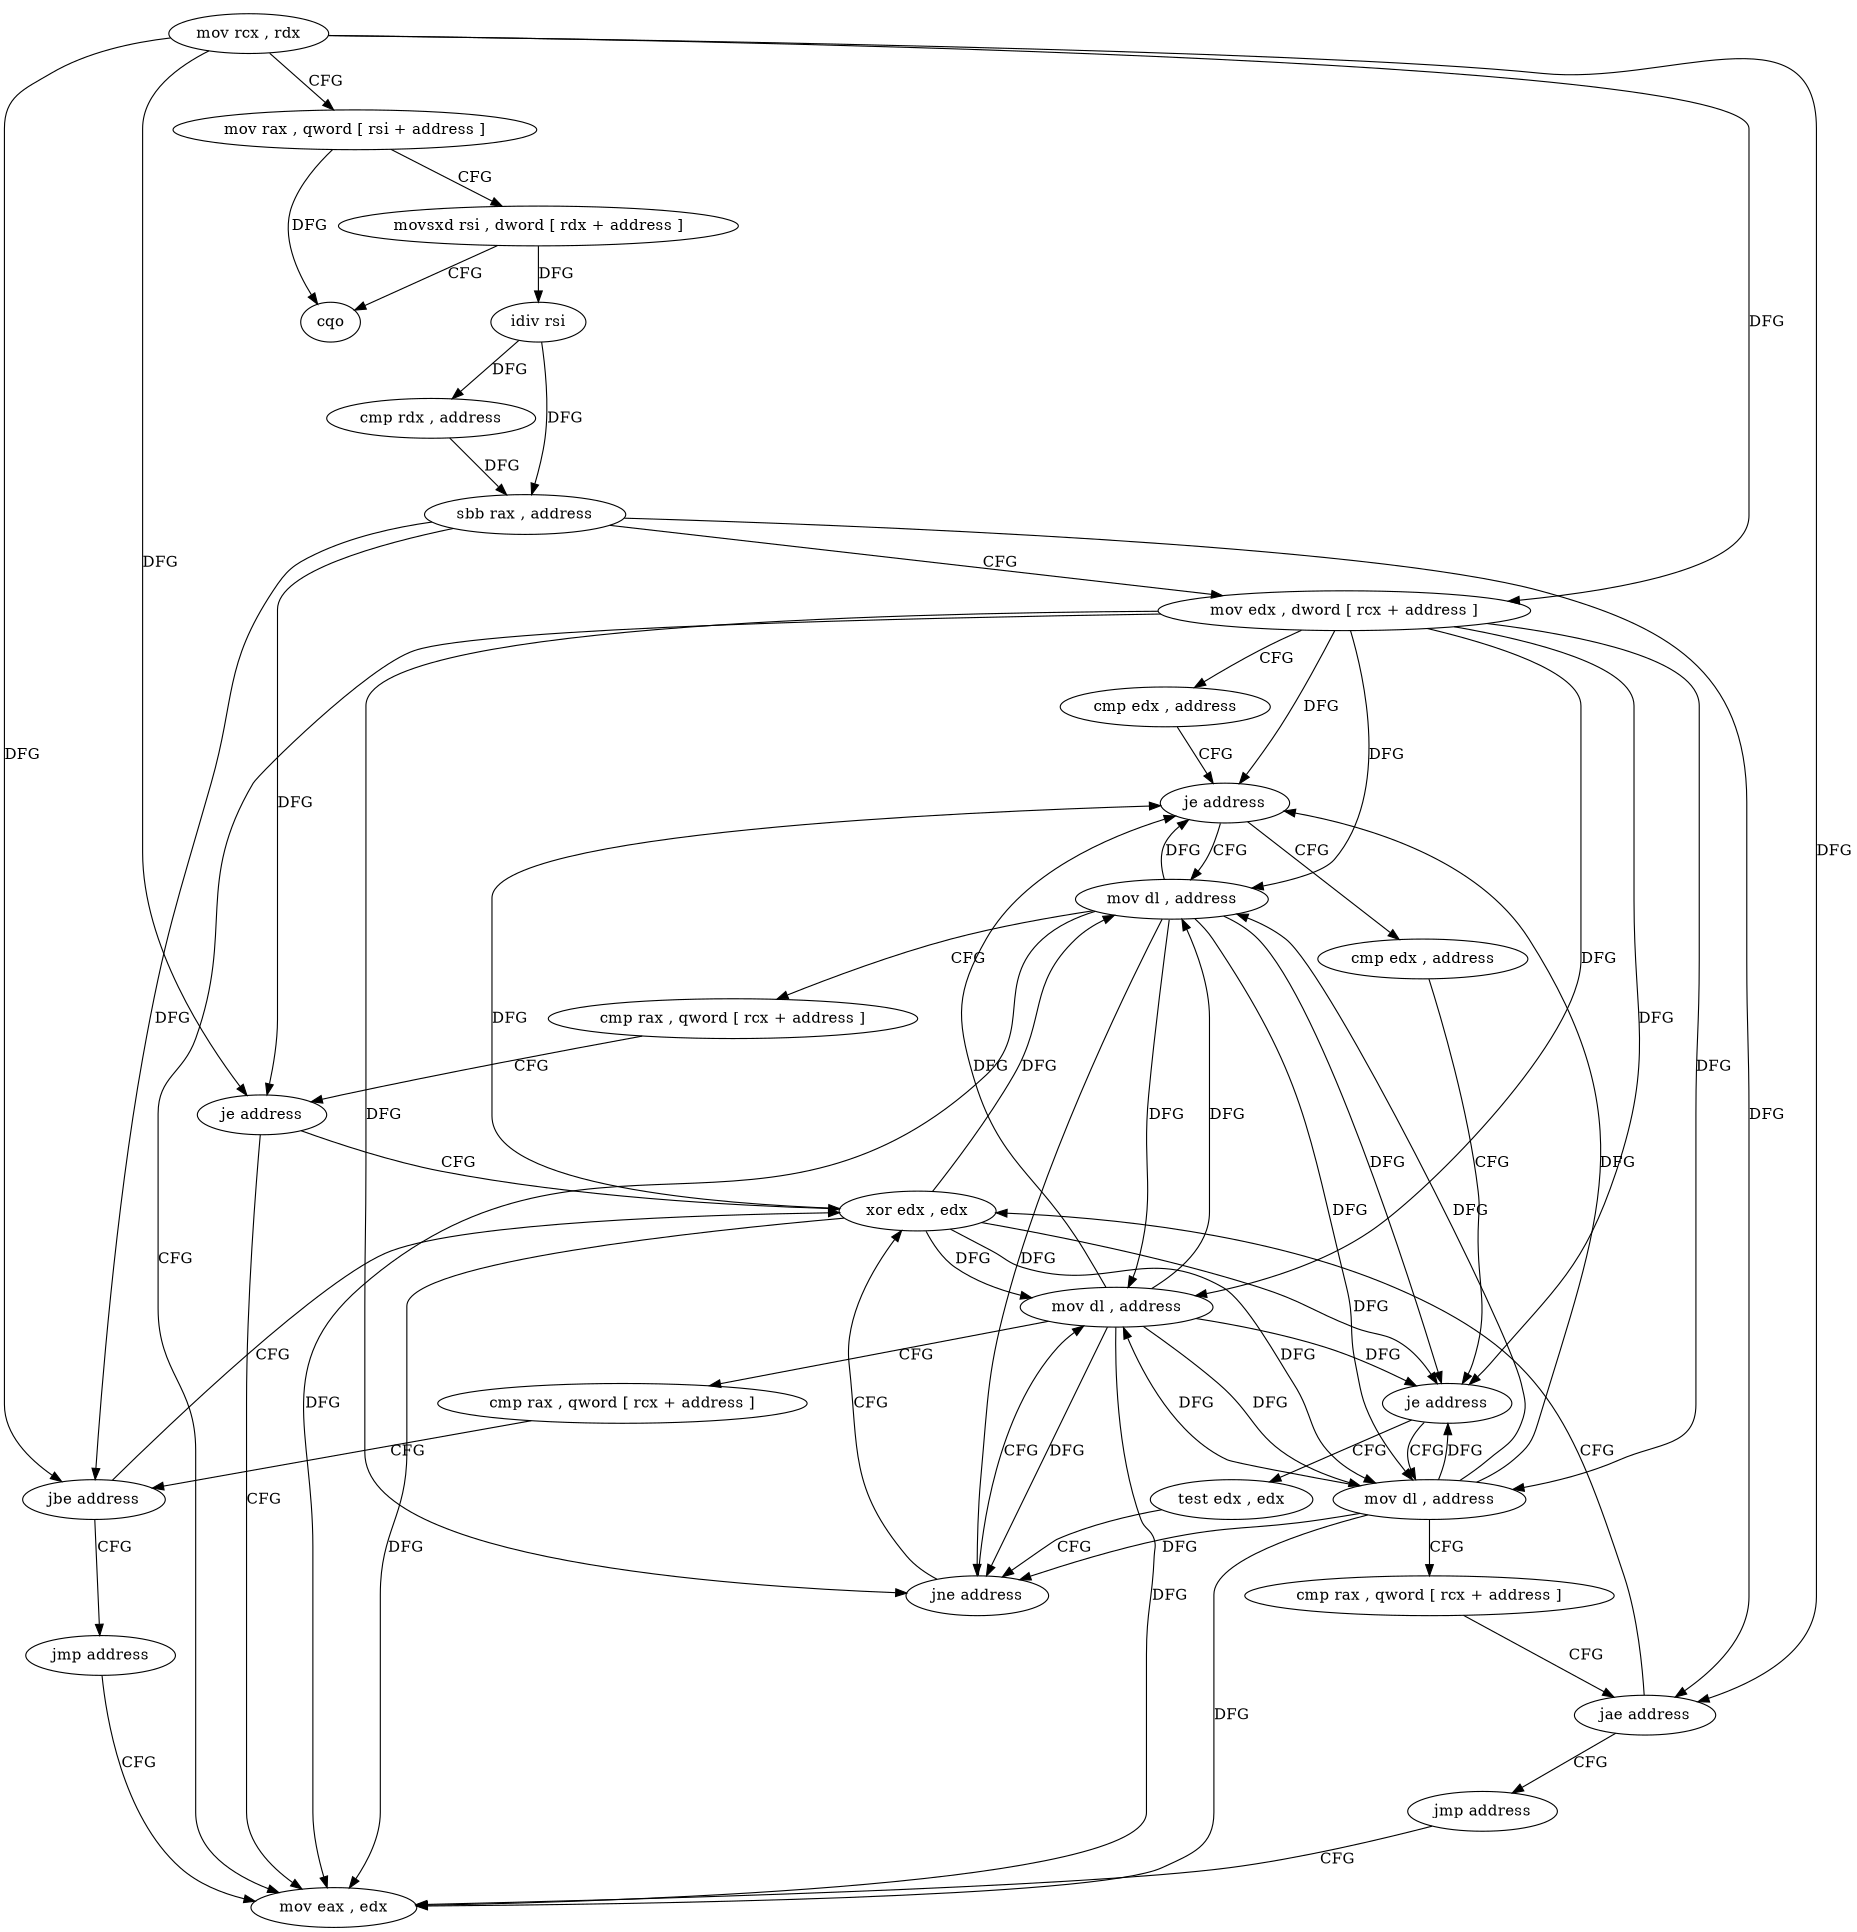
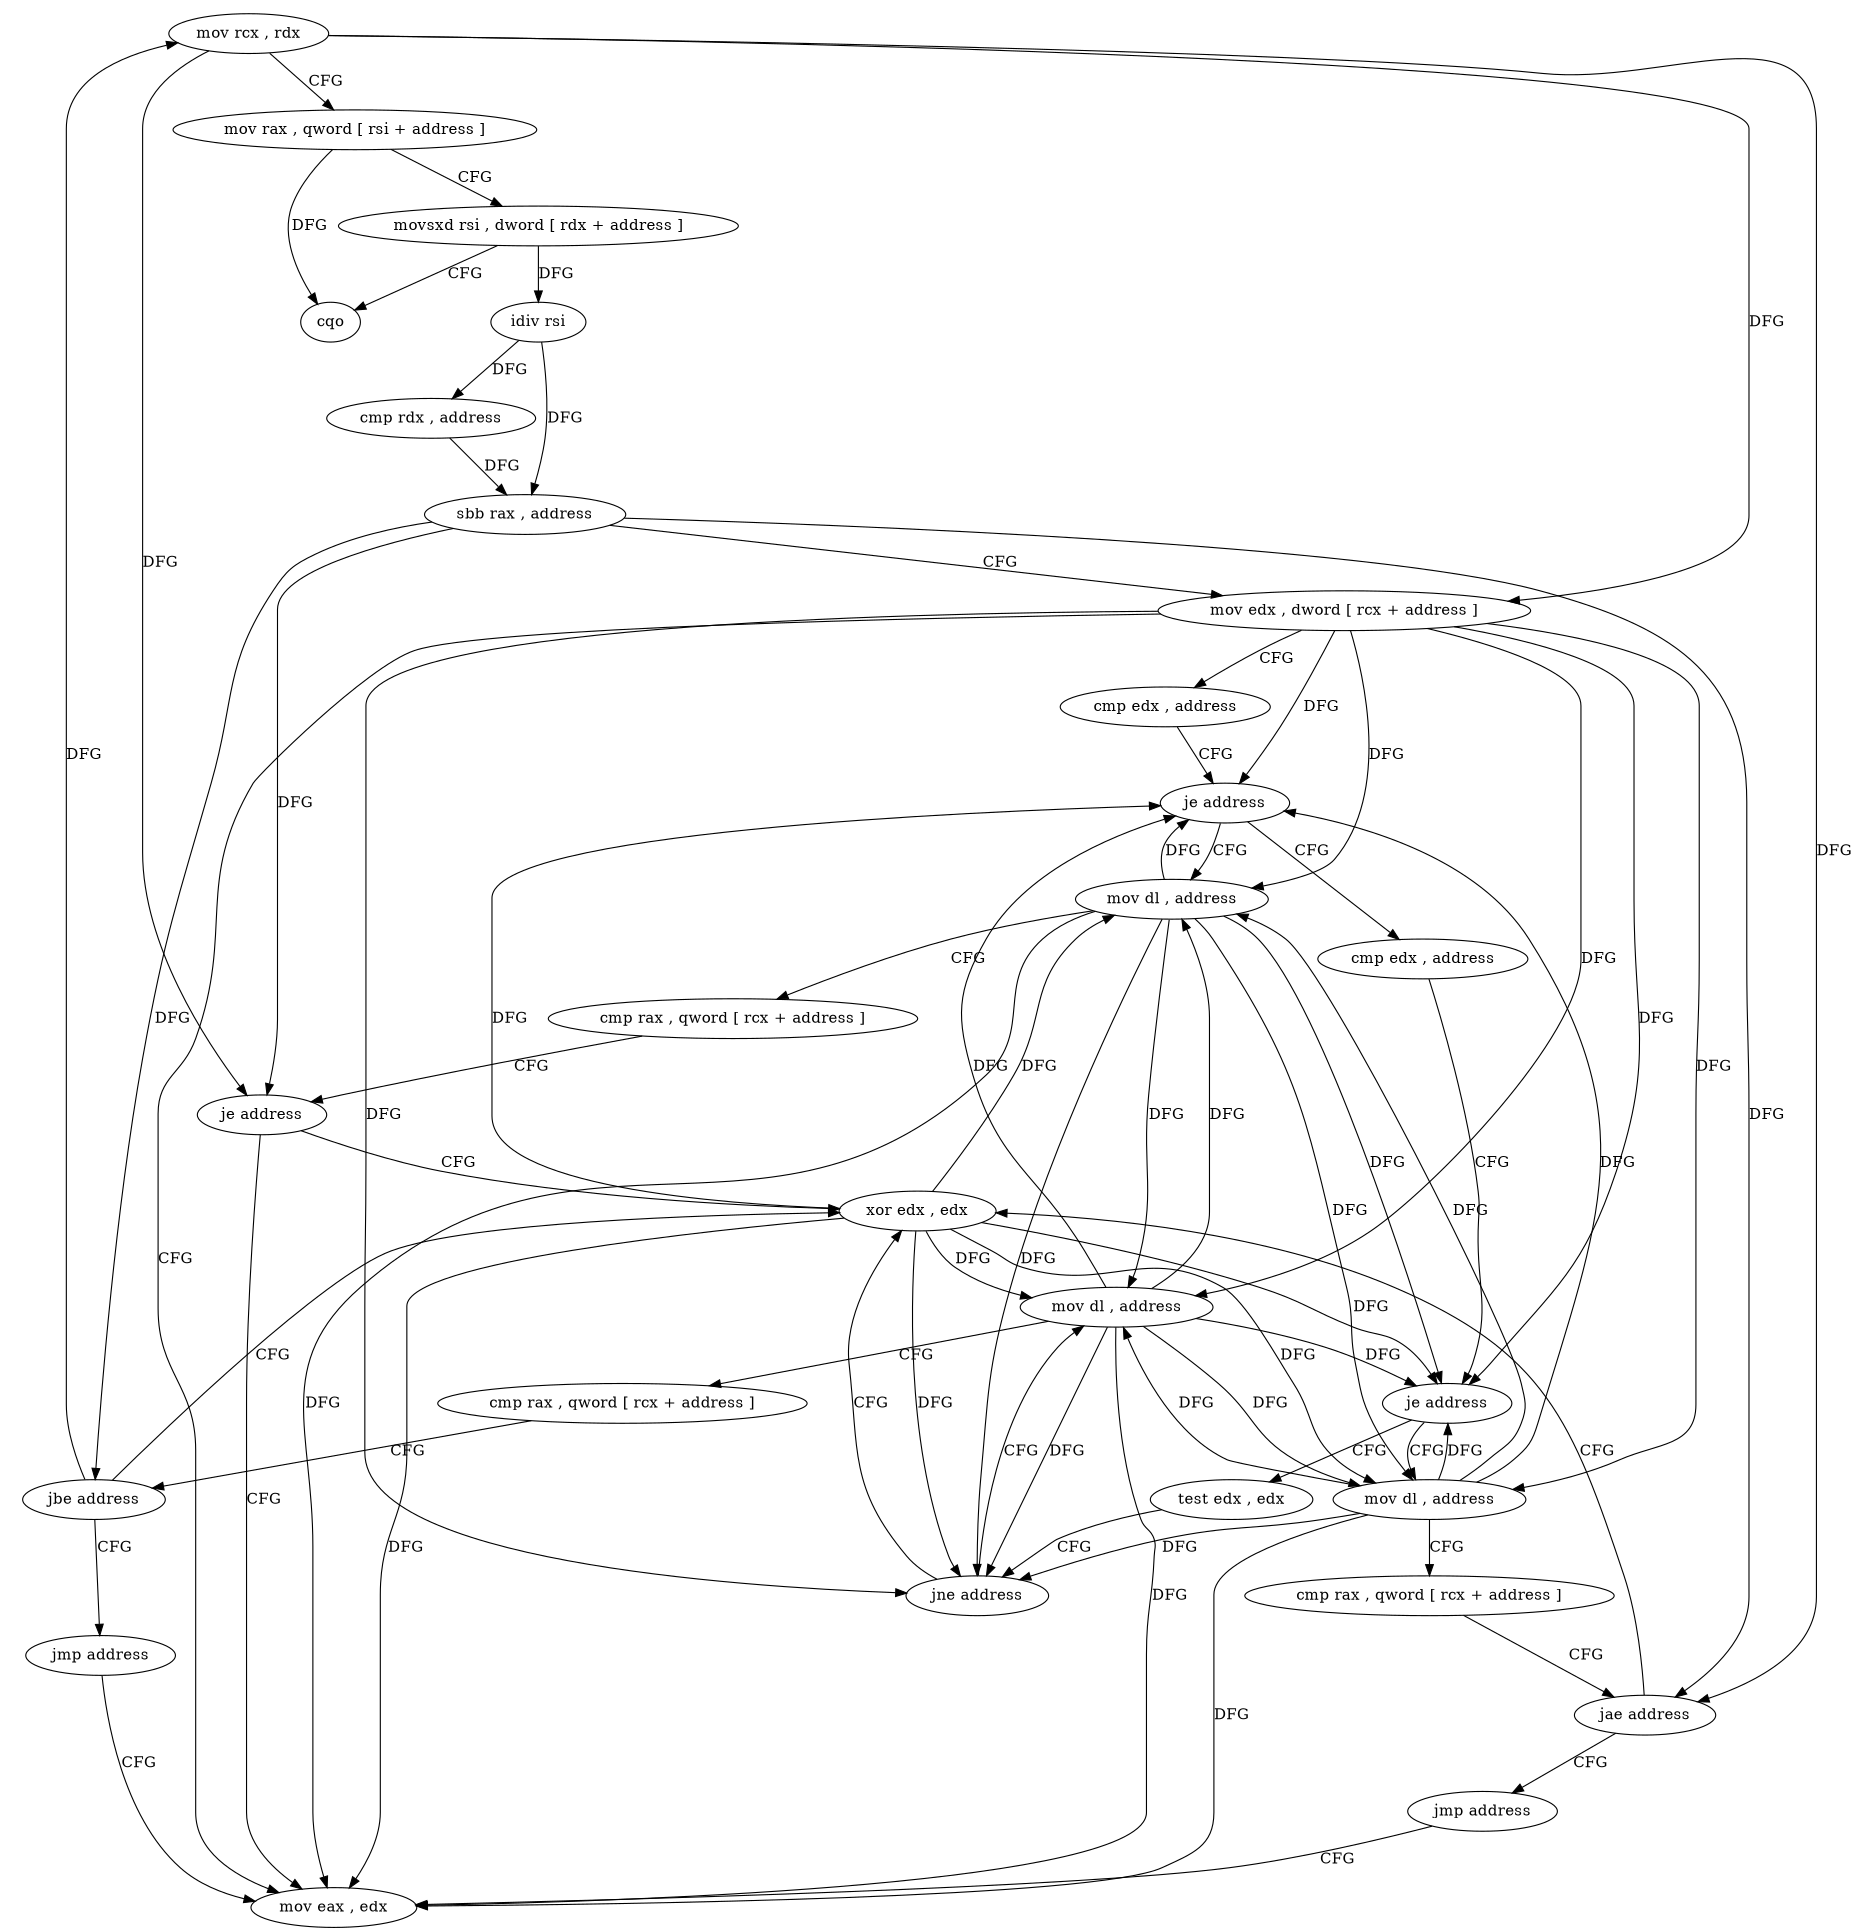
edge "mov rcx , rdx" -> "jbe address": reversed
edge "xor edx , edx" -> "jne address": added, label "DFG"
